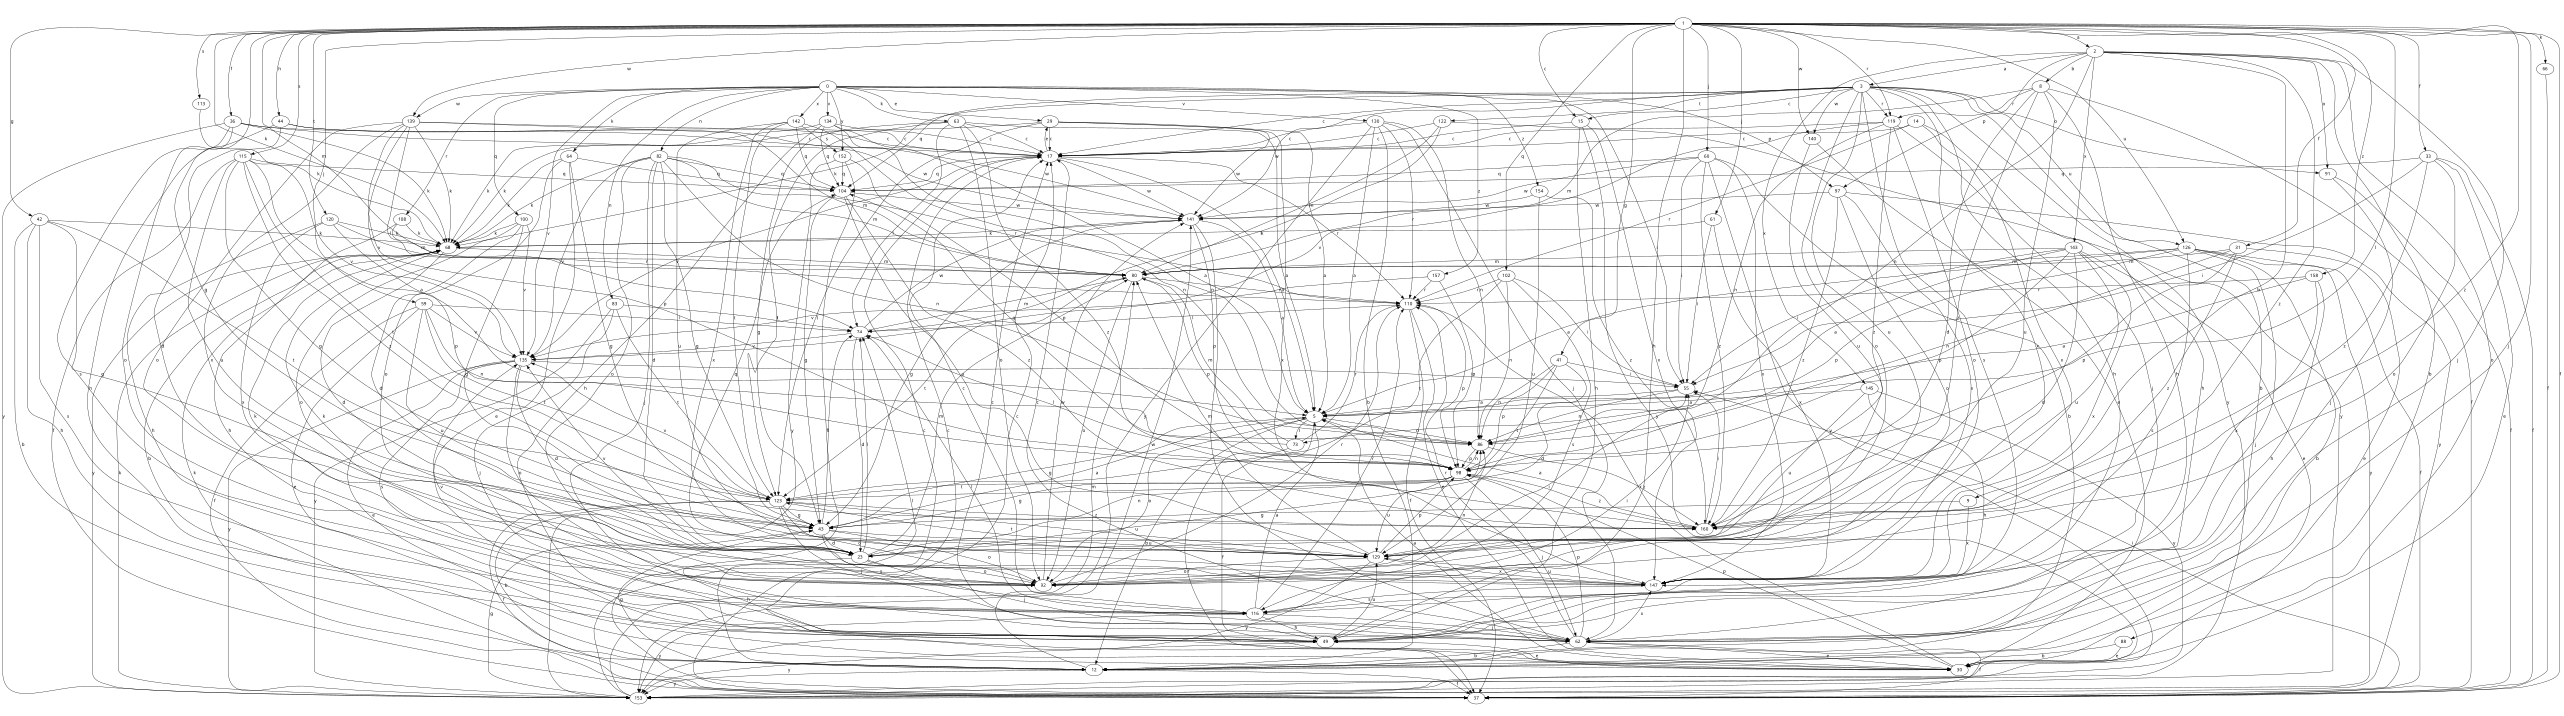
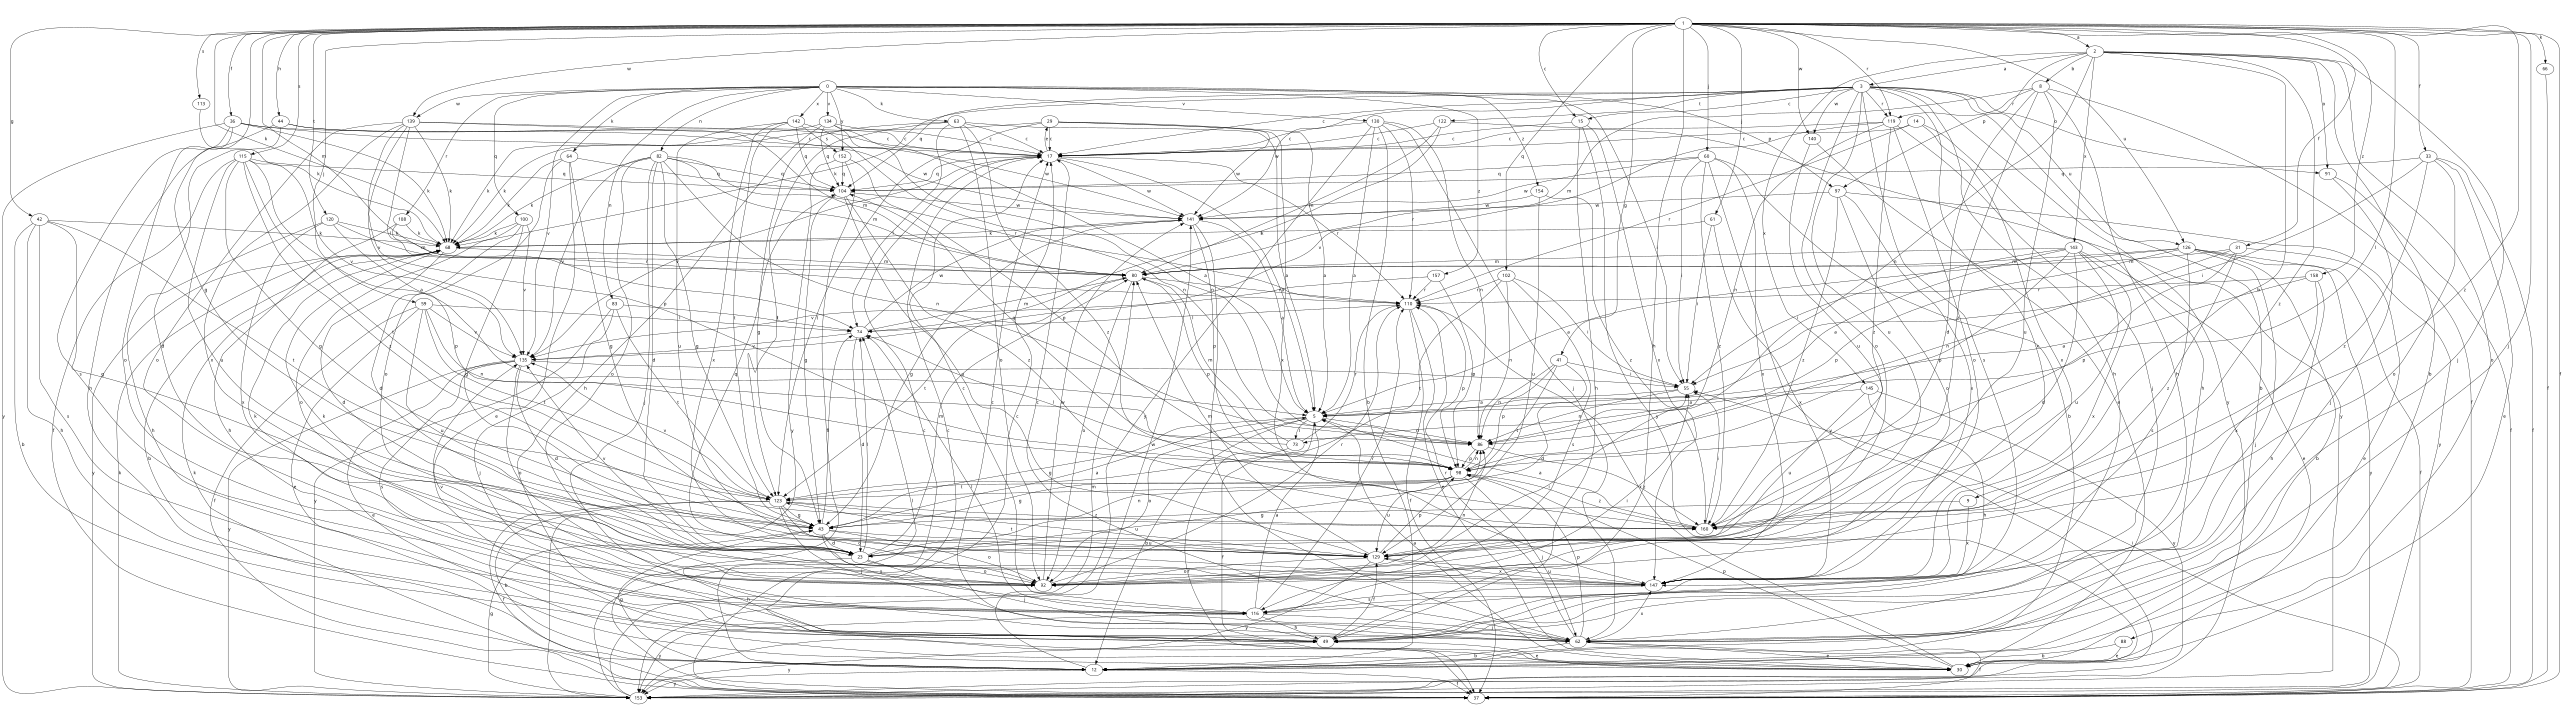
edge "0" -> "29": removed, label "e"
edge "49" -> "129": label "u" -> "f"
